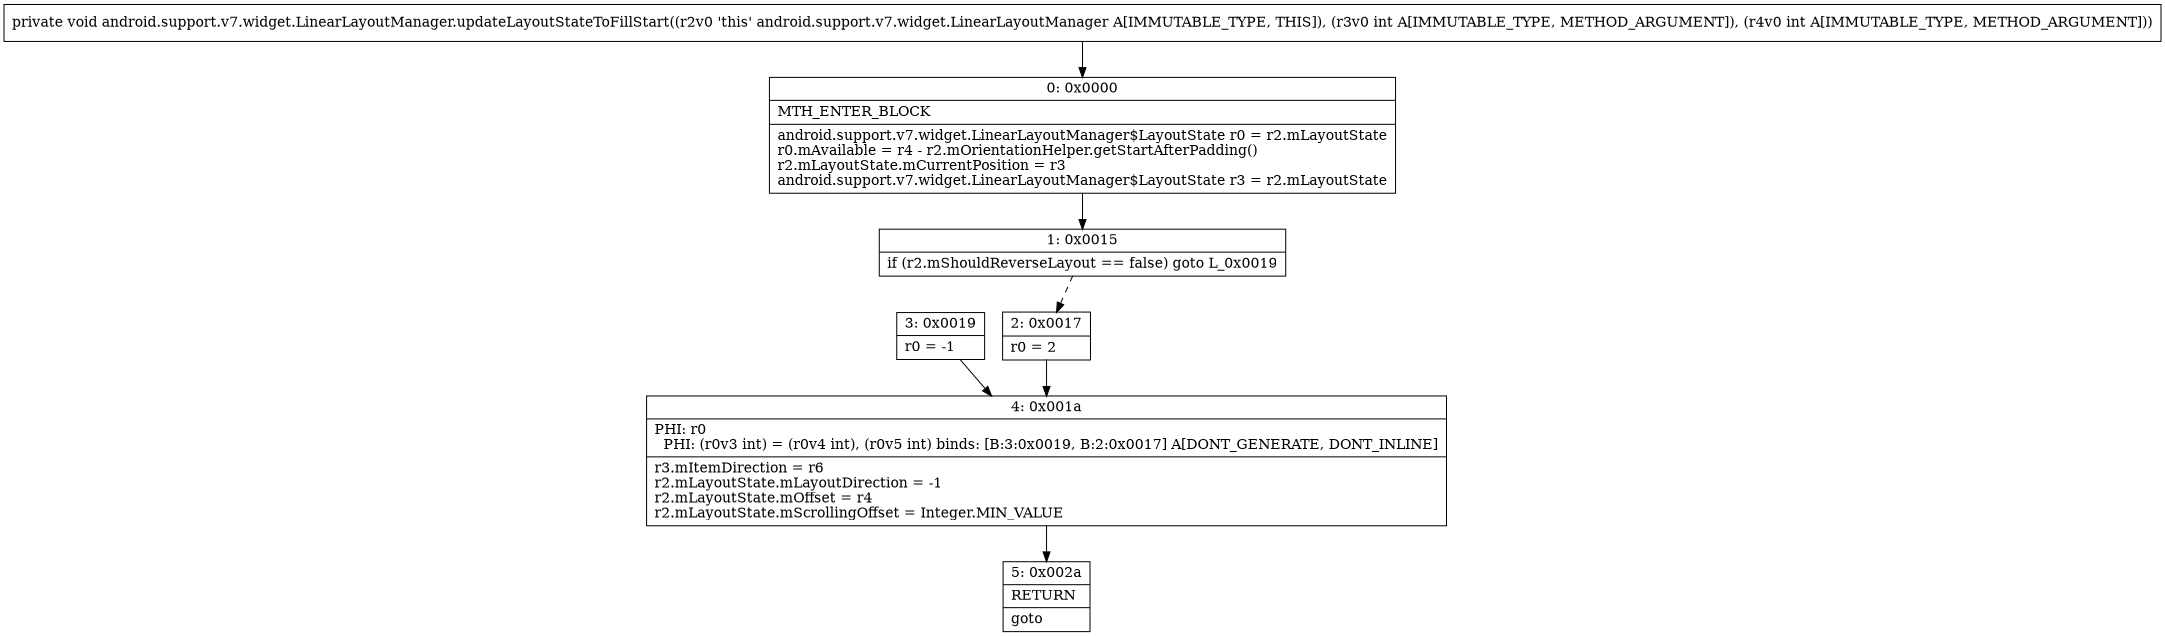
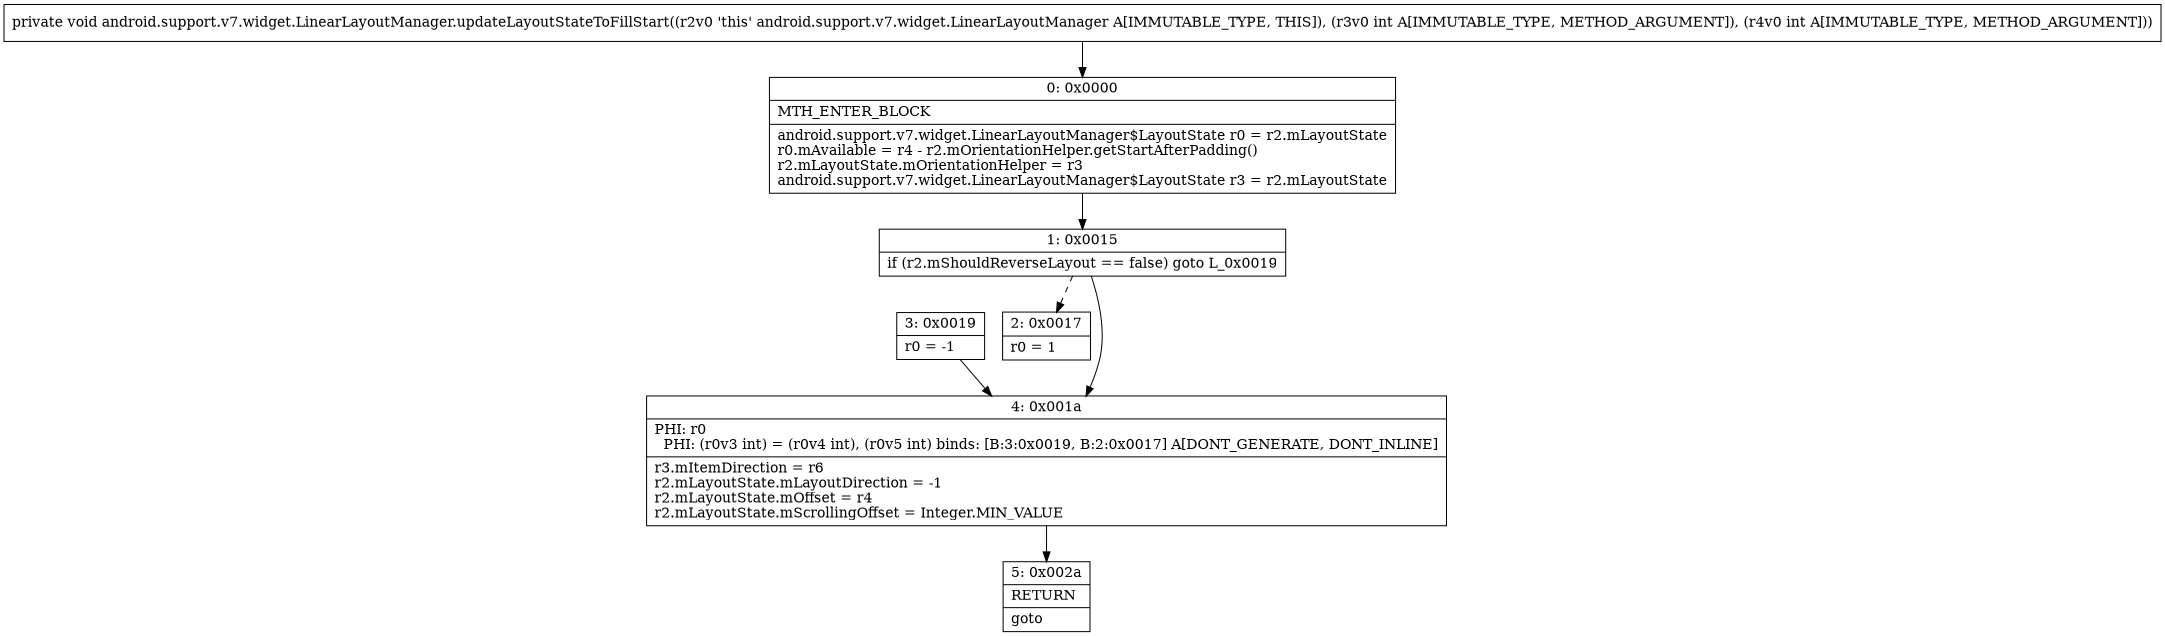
node "0: 0x0000": text "r2.mLayoutState.mCurrentPosition = r3" -> "r2.mLayoutState.mOrientationHelper = r3"
node "2: 0x0017": text "r0 = 2" -> "r0 = 1"
edge "2: 0x0017" -> "4: 0x001a": now "1: 0x0015" -> "4: 0x001a"
